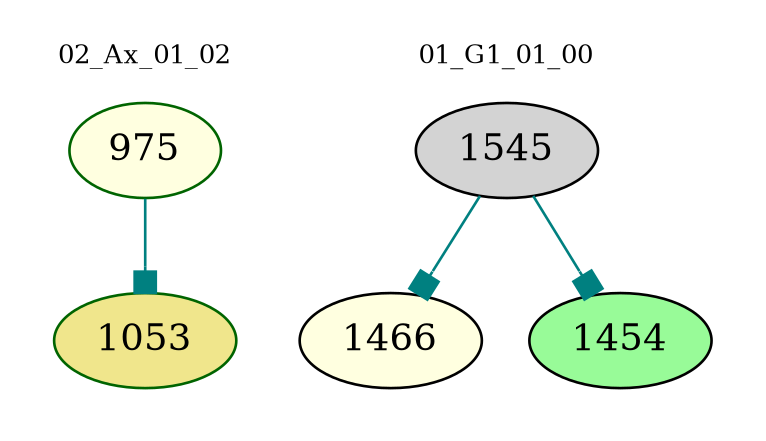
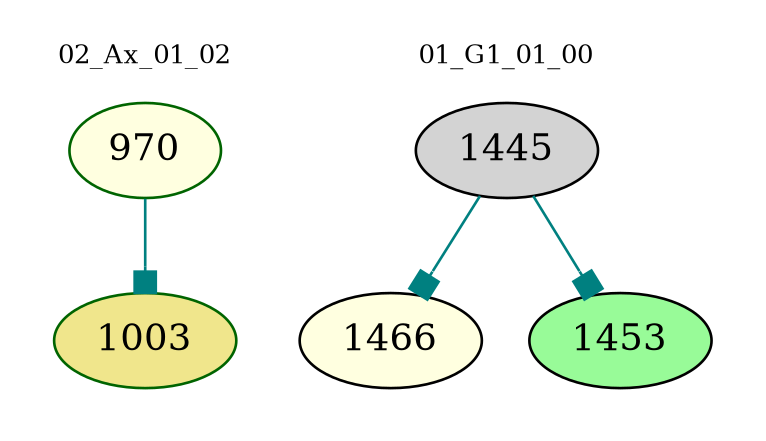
node "975": label "975" -> "970"
node "1545": label "1545" -> "1445"
node "1053": label "1053" -> "1003"
node "1454": label "1454" -> "1453"
